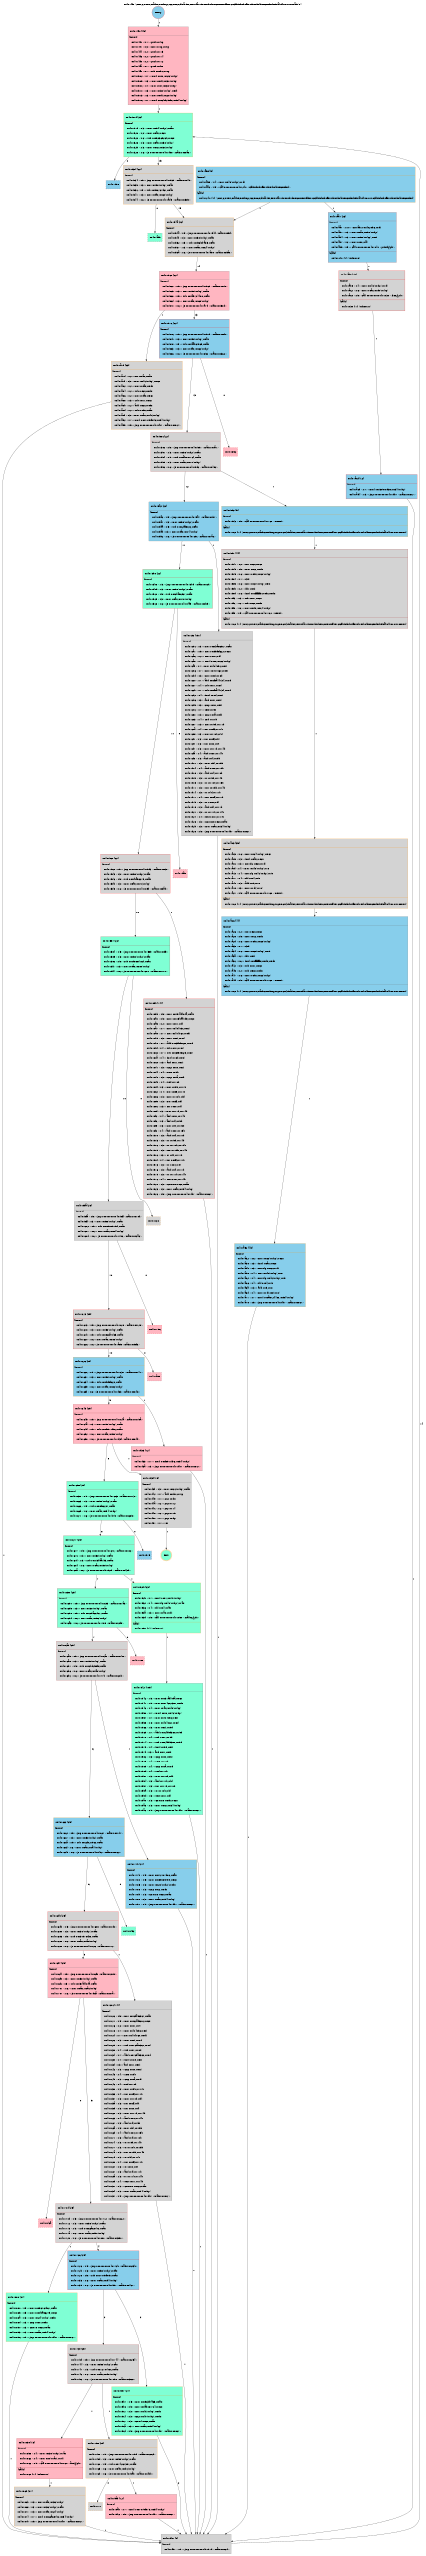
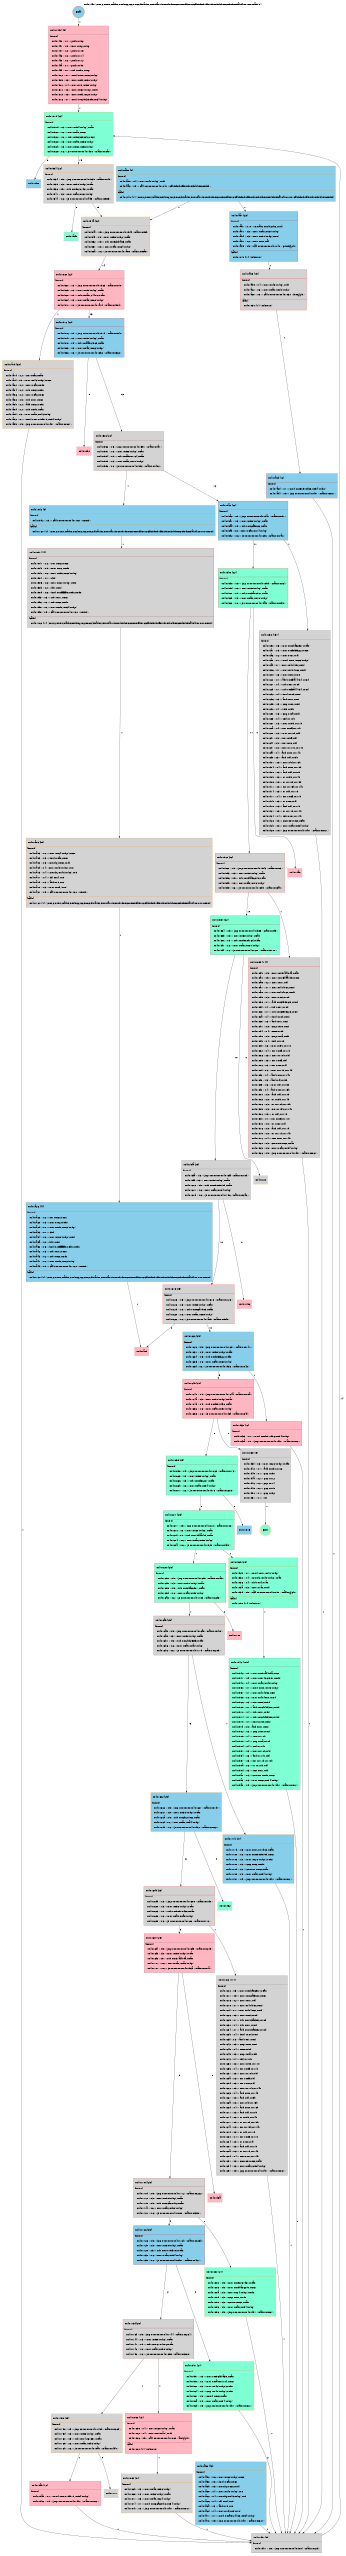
node "Entry": label "Entry" -> "Final"
edge "0x401a26 [44]" -> "0x401a52 [43]": now "0x401a26 [44]" -> "0x401ae5"
